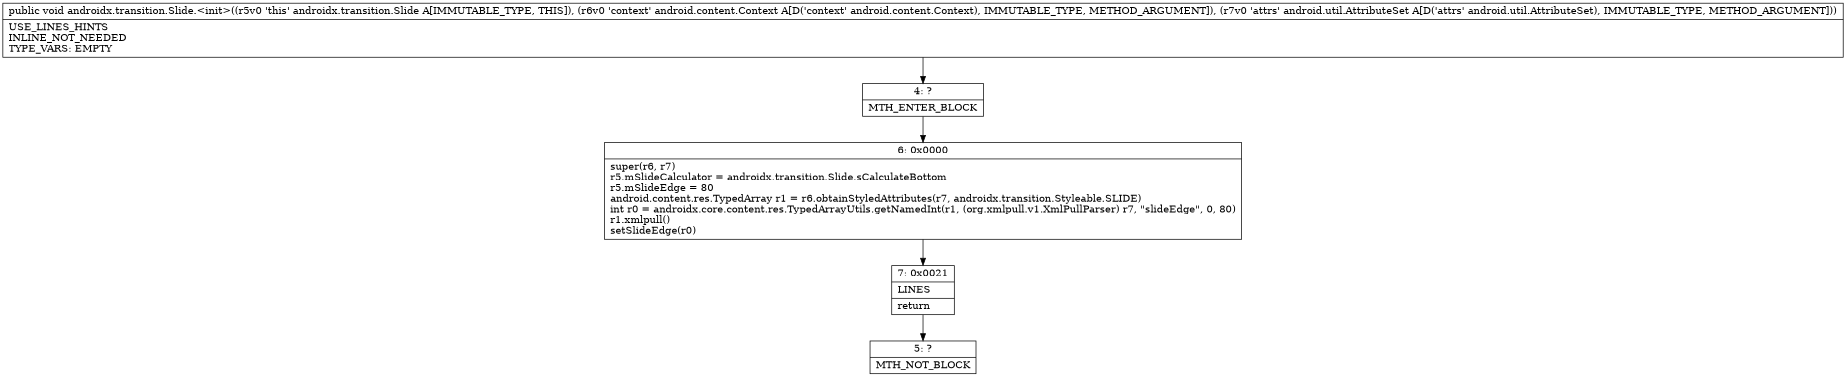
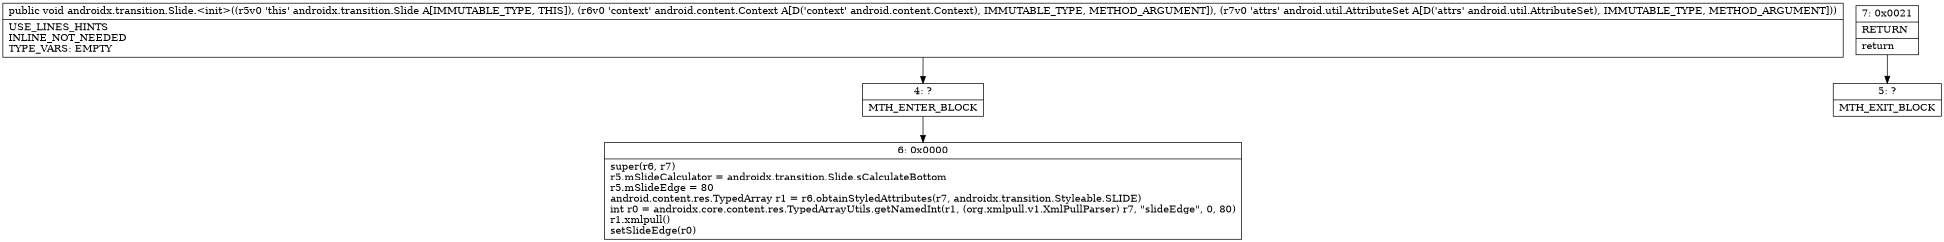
edge "6: 0x0000" -> "7: 0x0021": removed
node "7: 0x0021": text "LINES" -> "RETURN"
node "5: ?": text "MTH_NOT_BLOCK" -> "MTH_EXIT_BLOCK"
